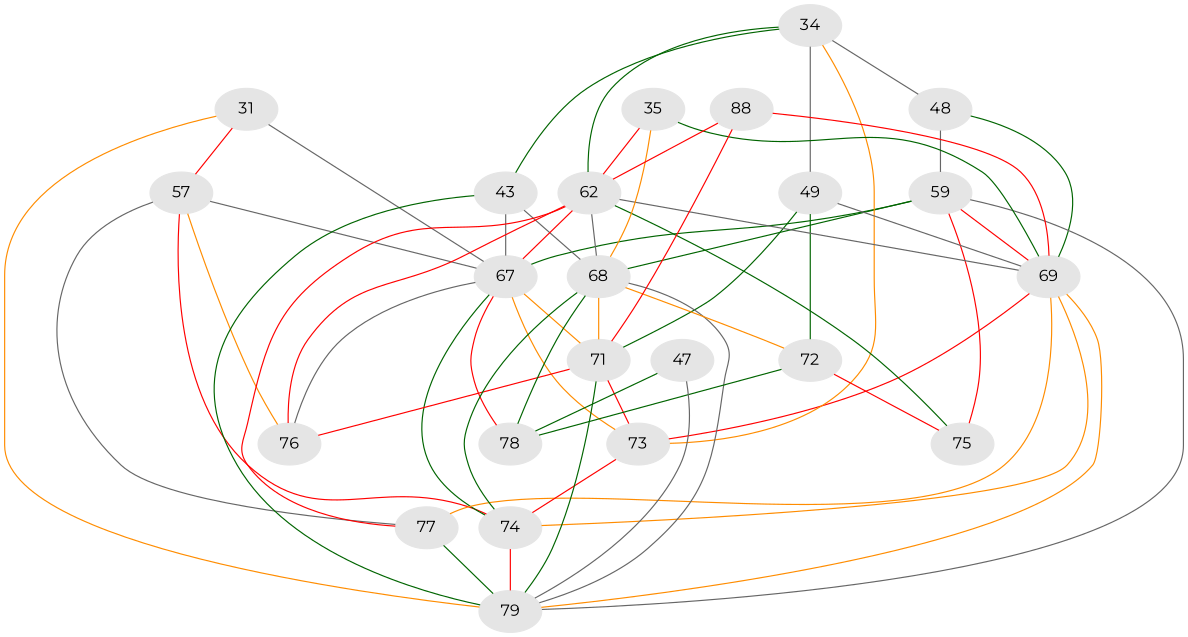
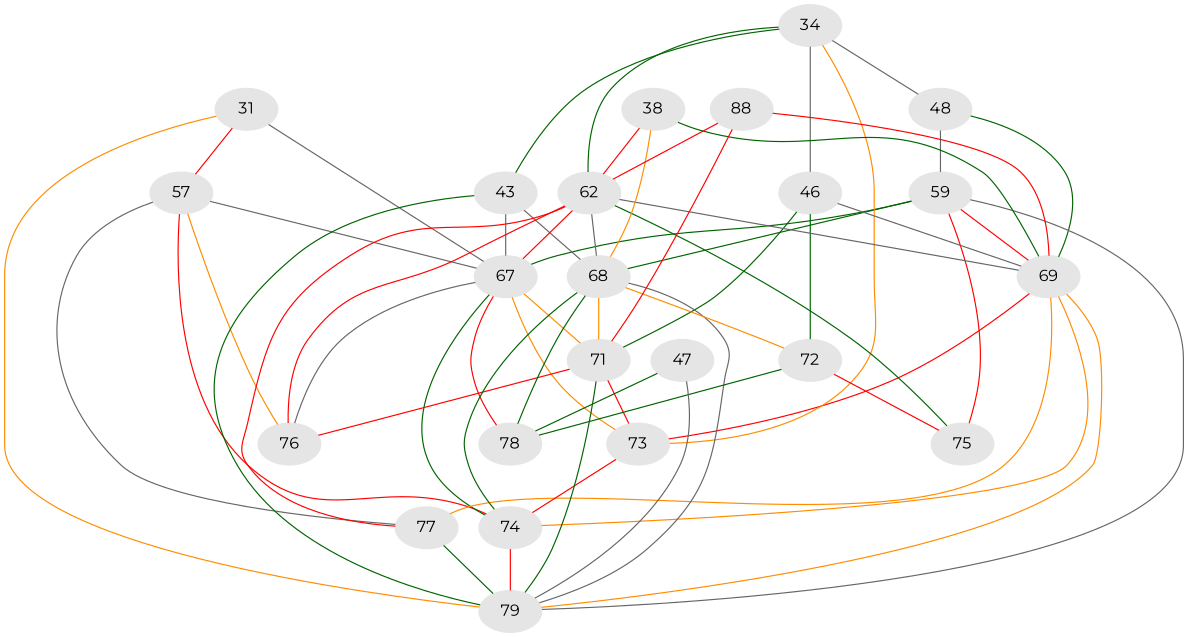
node "35": label "35" -> "38"
node "49": label "49" -> "46"
